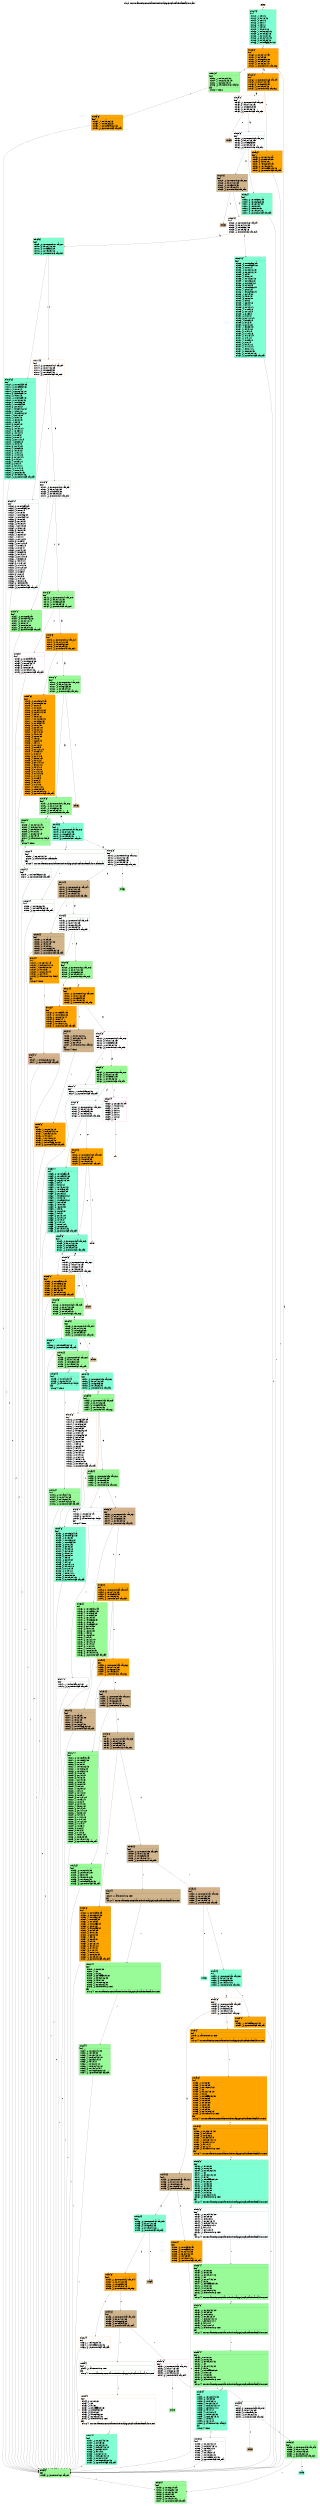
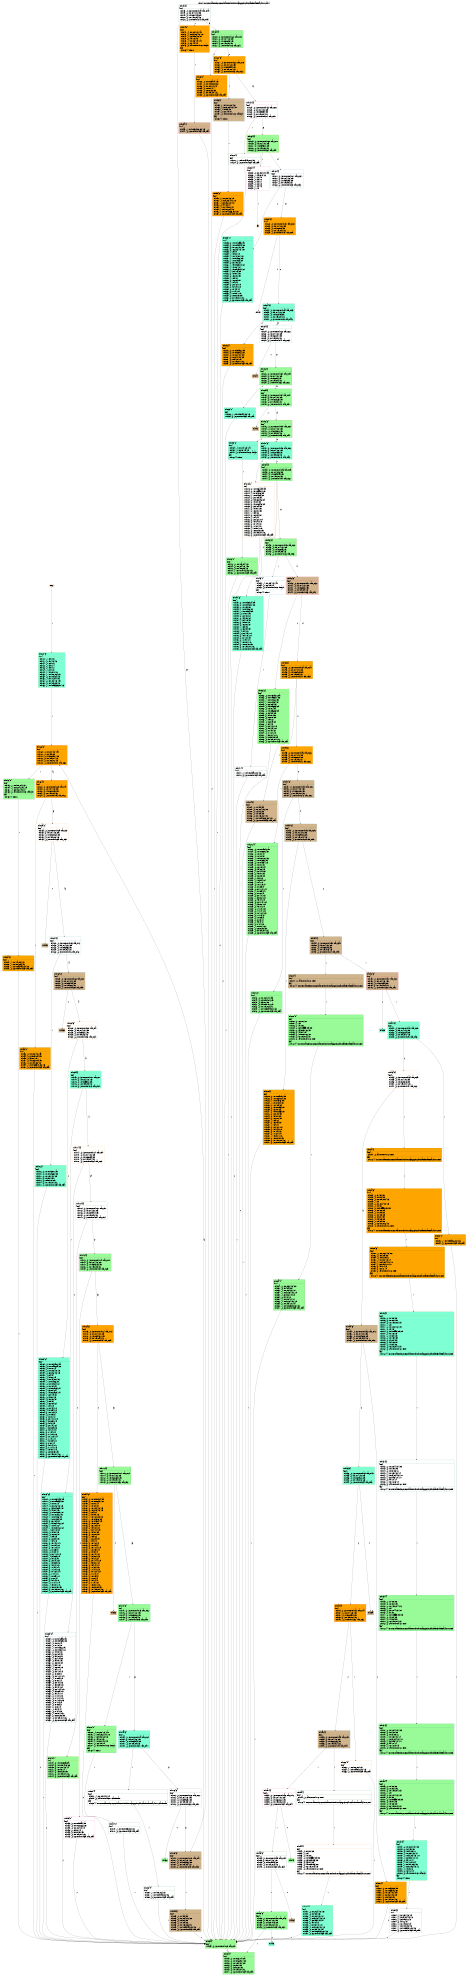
node "Desktop": label "Desktop" -> "Entry"
edge "0x4017dc [25]" -> "0x4017f5 [25]": reversed
